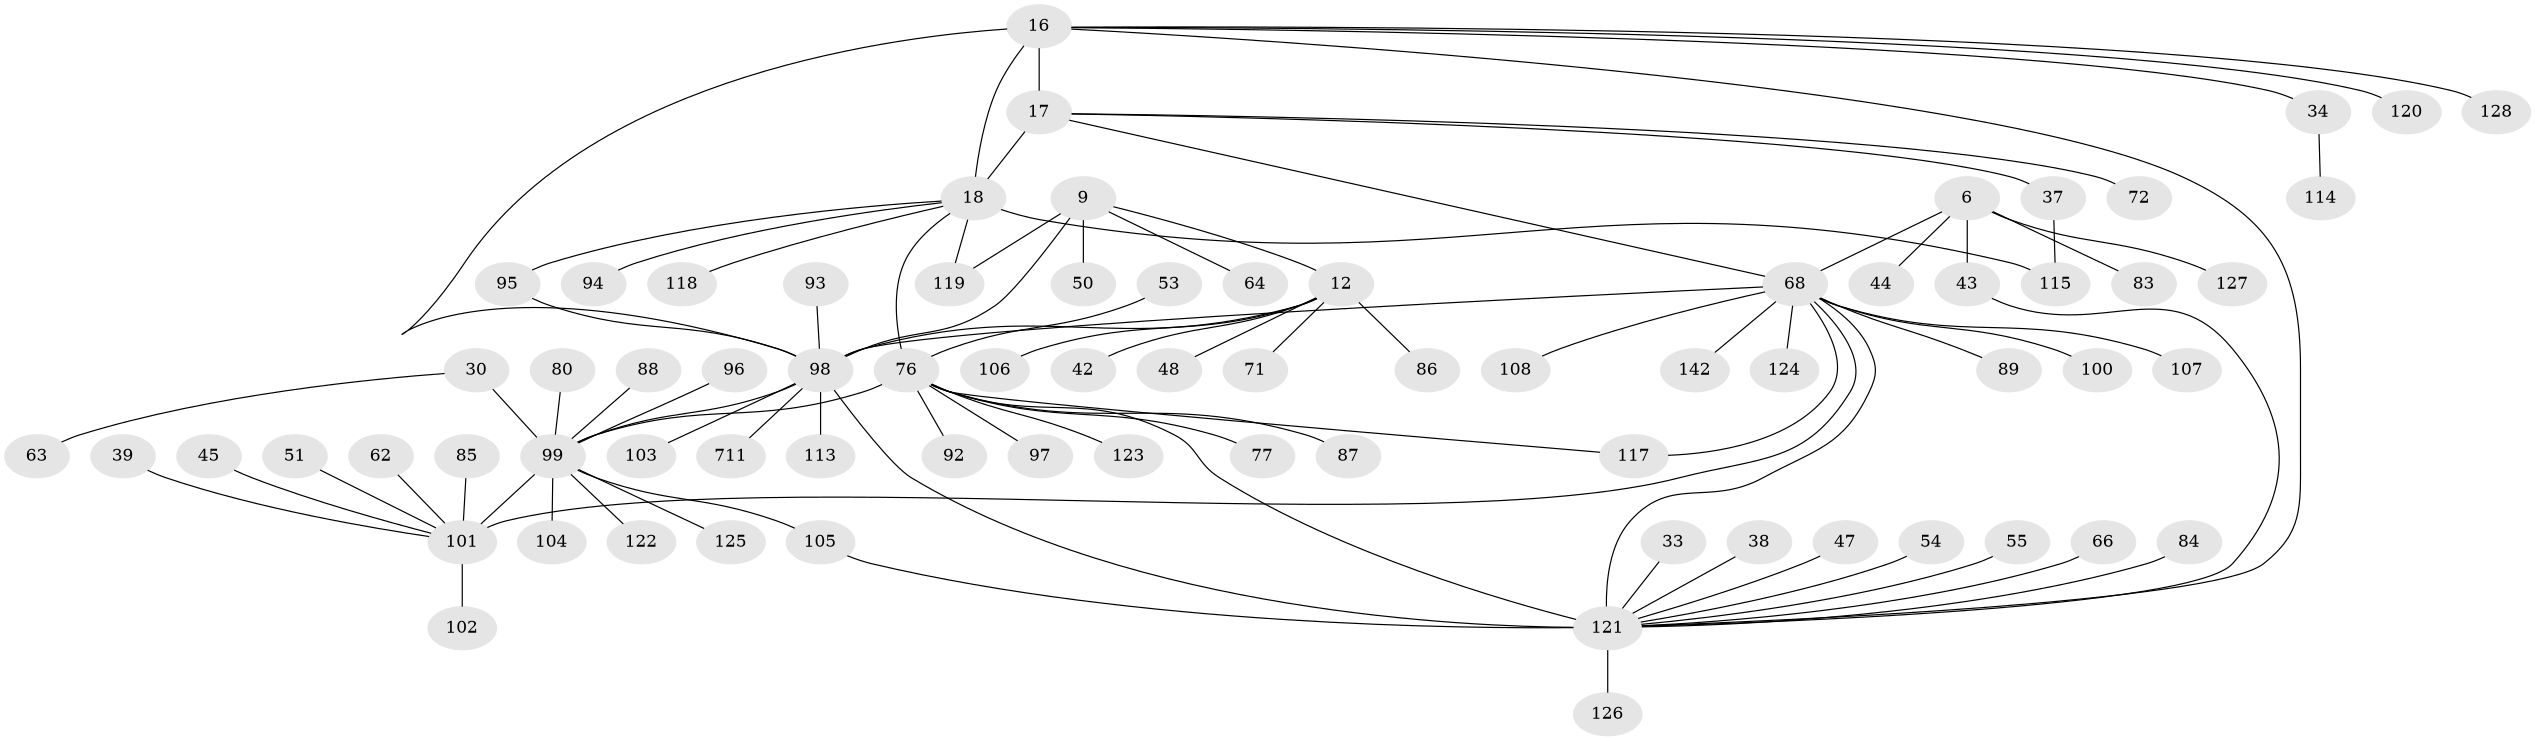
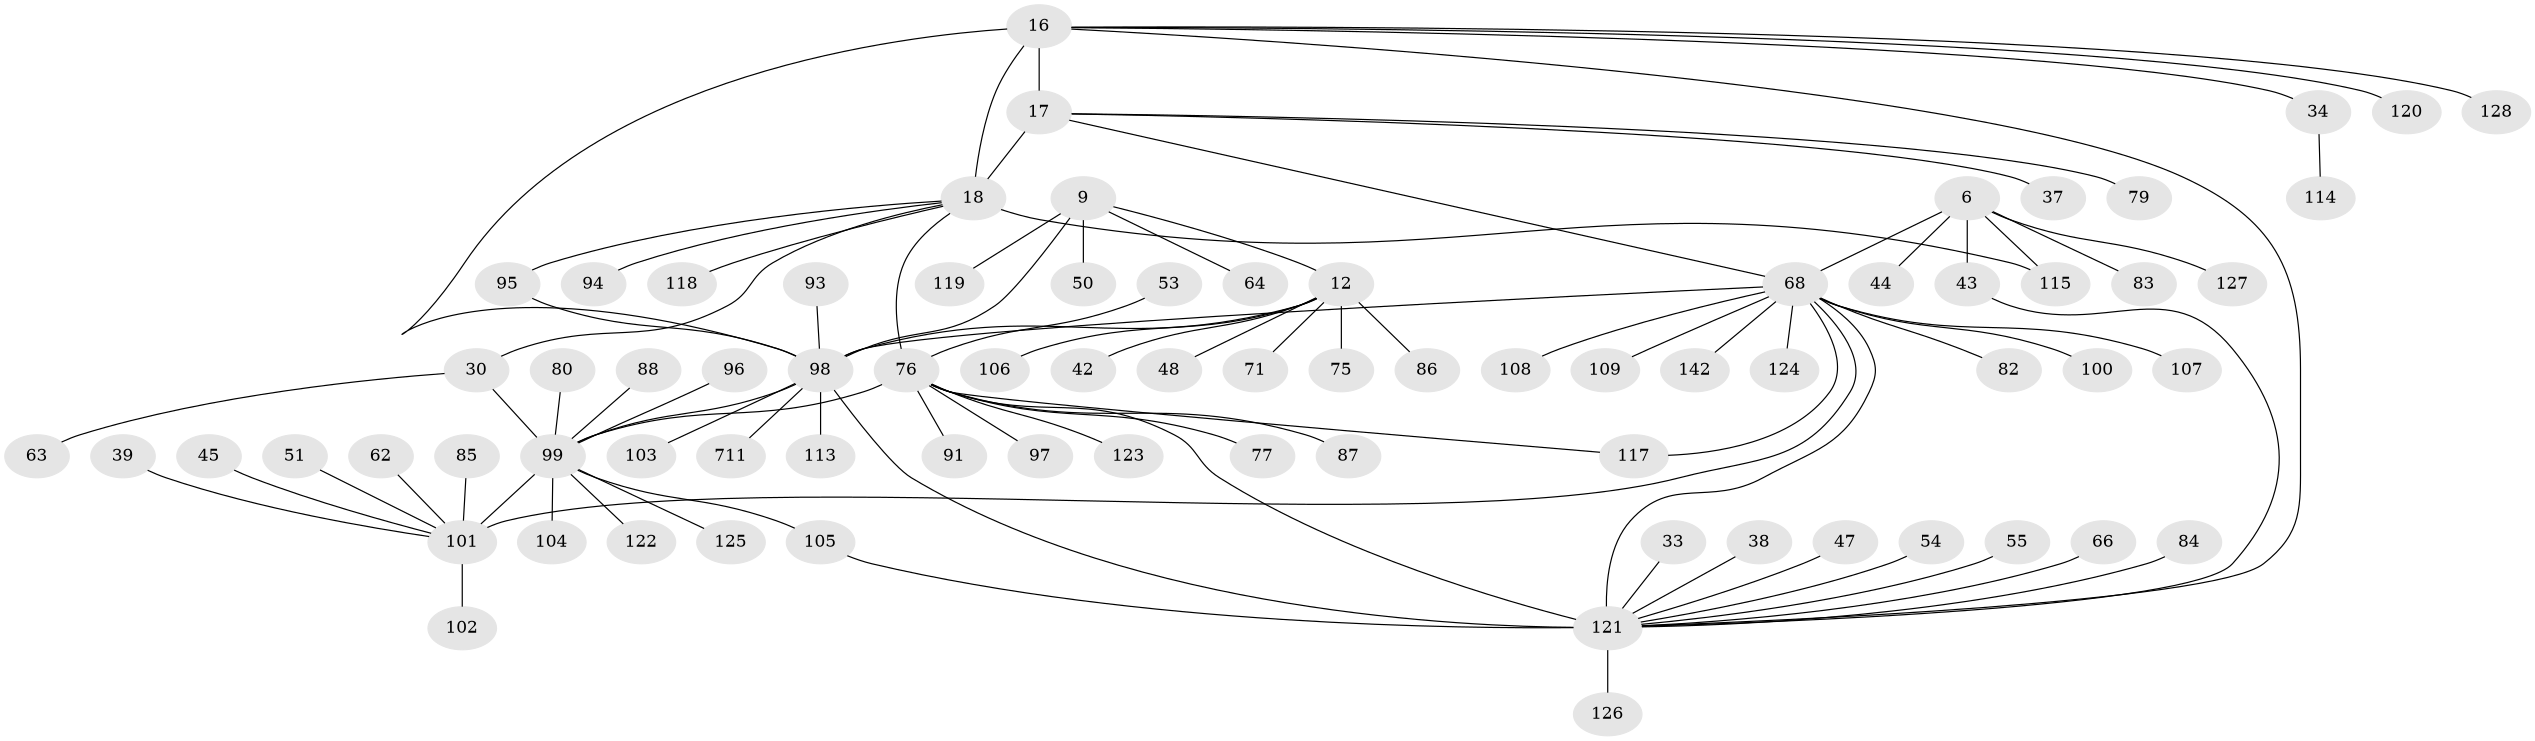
node "72": label "72" -> "79"
edge "18" -- "119": now "18" -- "30"
edge "37" -- "115": now "6" -- "115"
node "75": added
node "109": added
node "89": label "89" -> "82"
node "92": label "92" -> "91"
